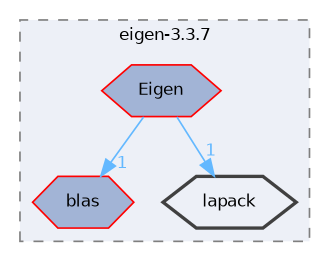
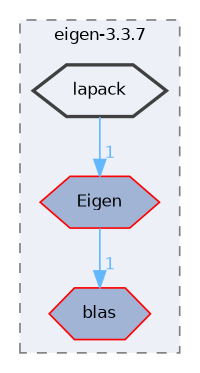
edge "Eigen" -> "lapack": reversed
